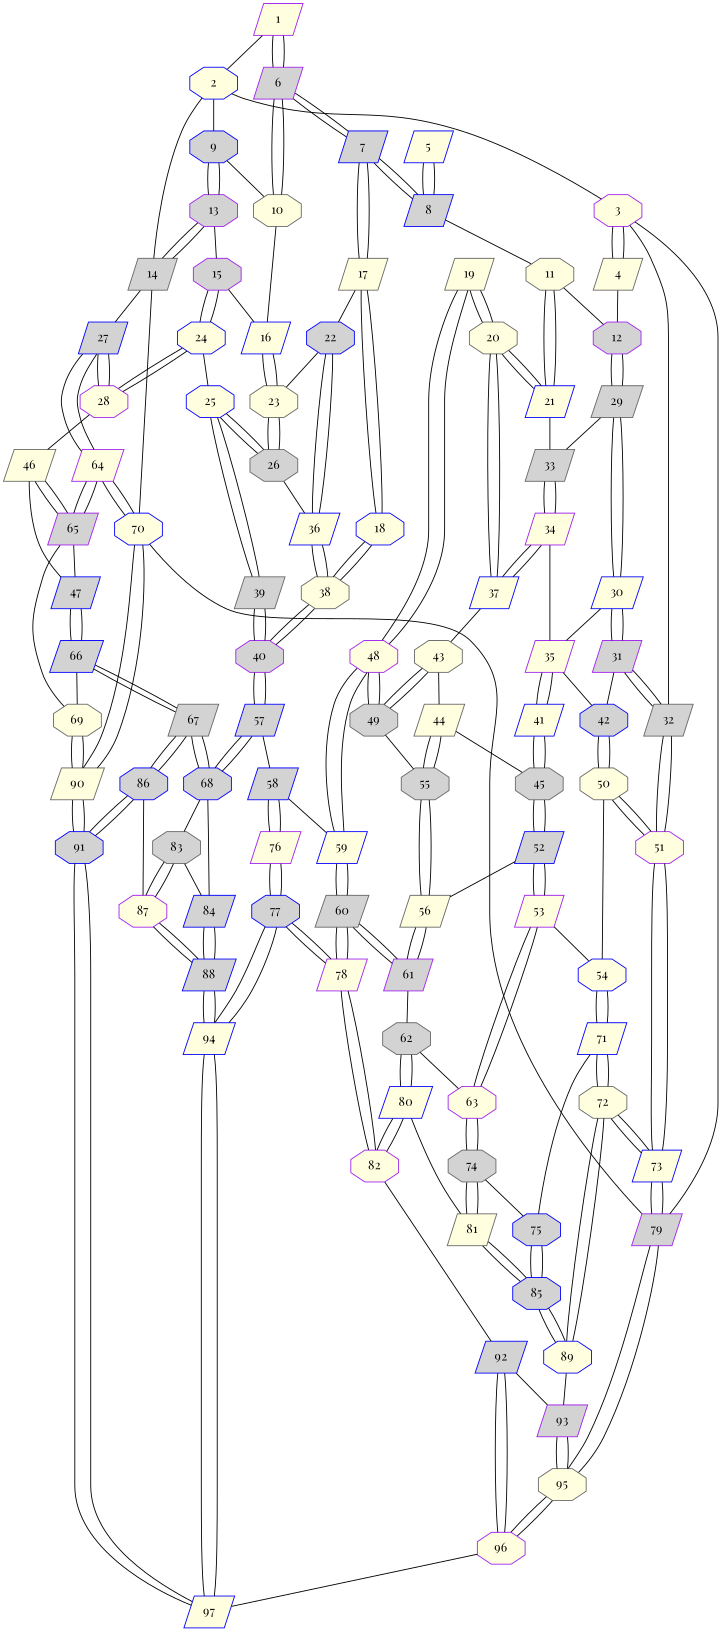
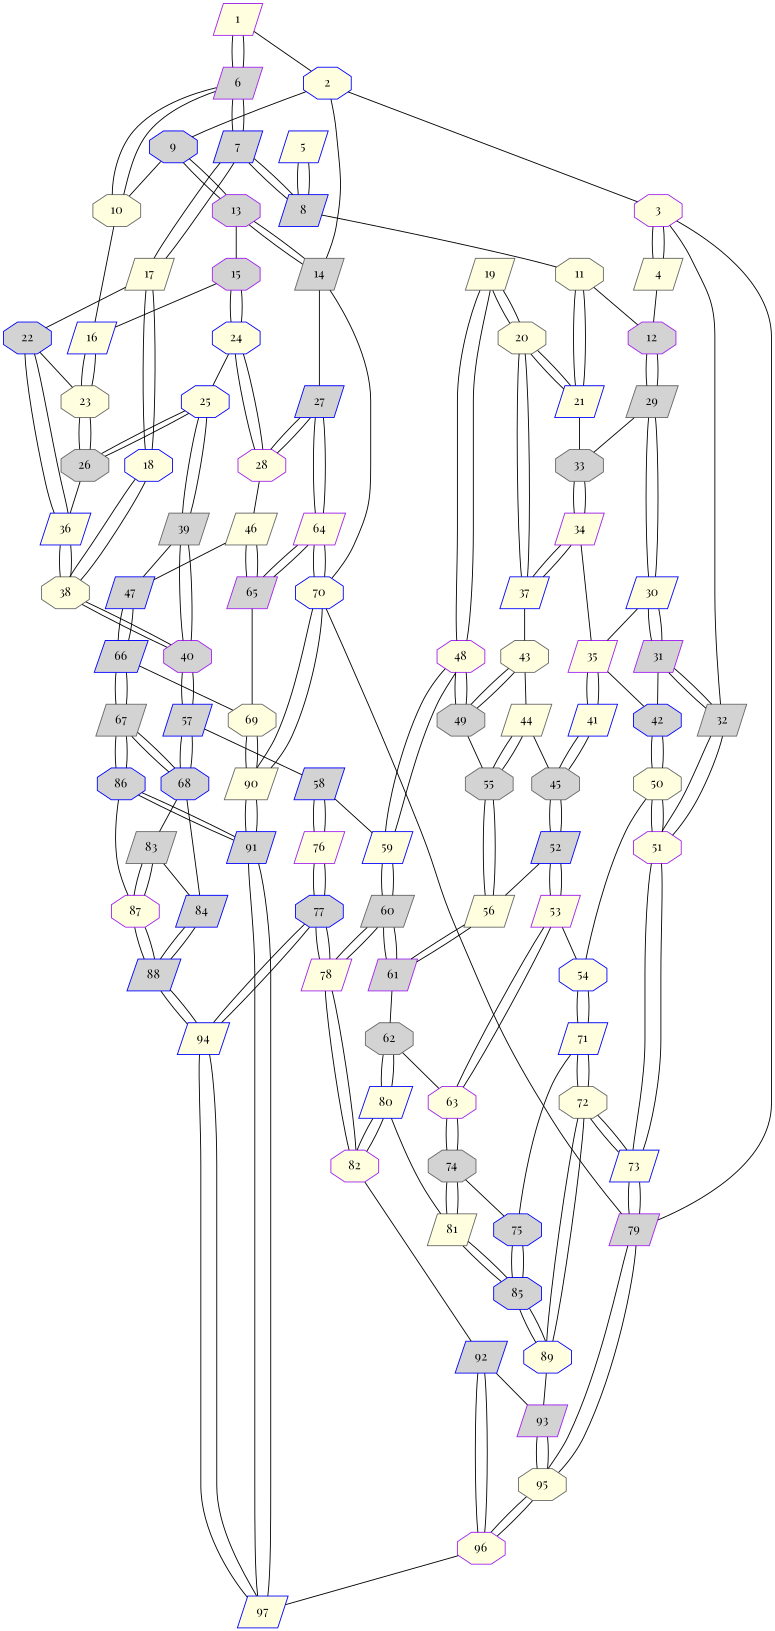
node "33": shape parallelogram -> octagon
edge "65" -- "47": now "39" -- "47"
node "91": shape octagon -> parallelogram
node "83": shape octagon -> parallelogram
